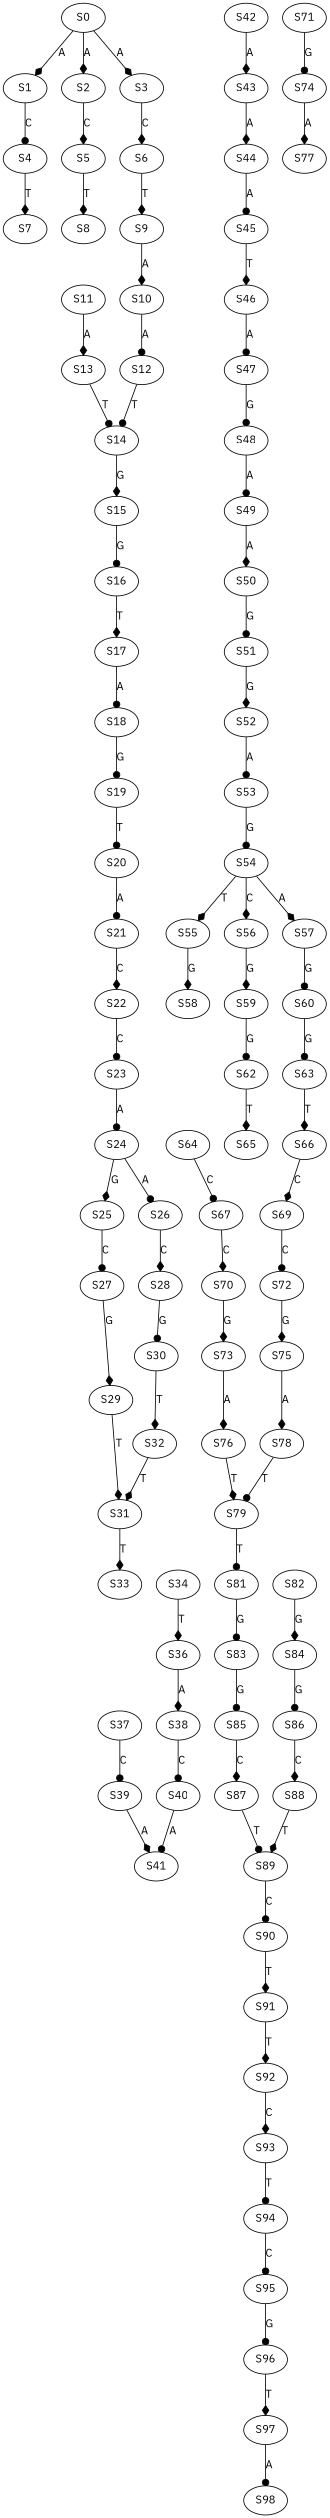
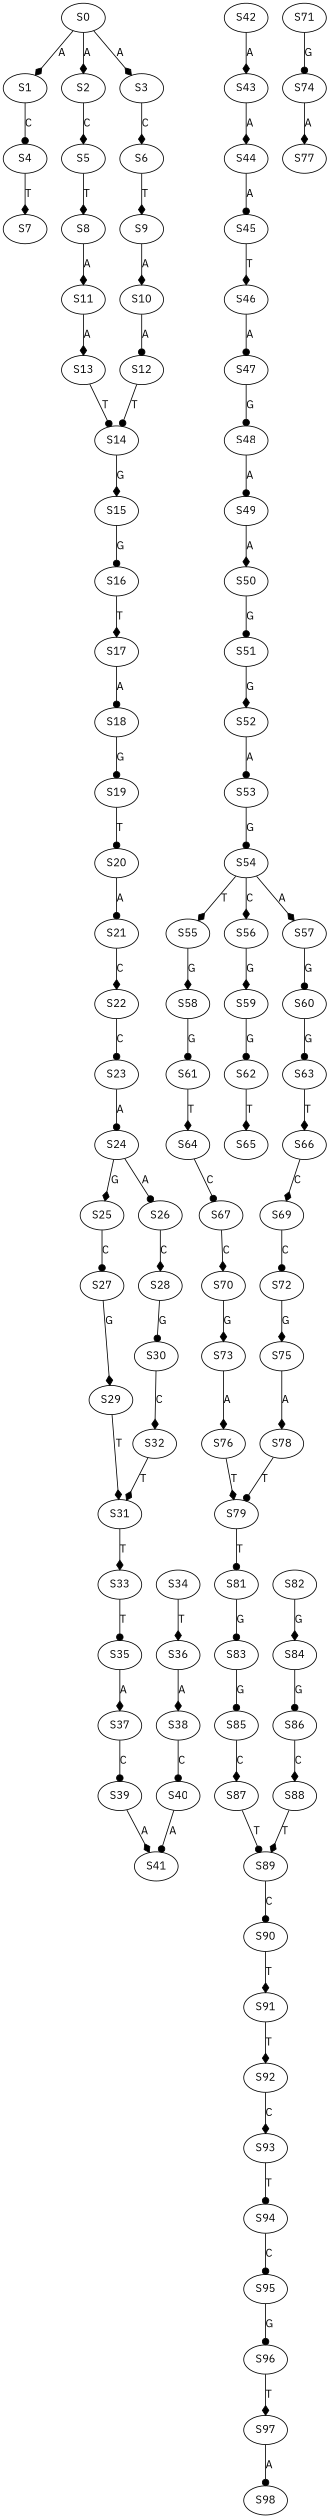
edge "S8" -> "S11": added, label "A"
node "S61": added
edge "S30" -> "S32": label "T" -> "C"
node "S35": added
